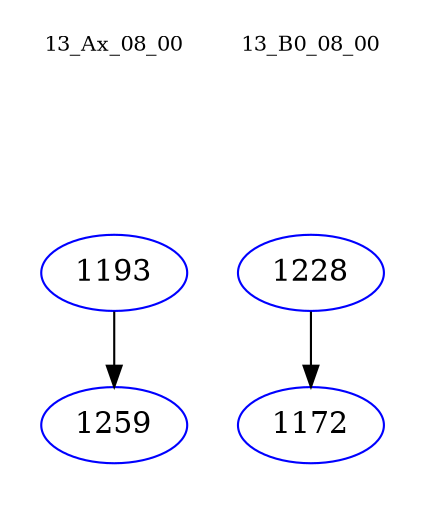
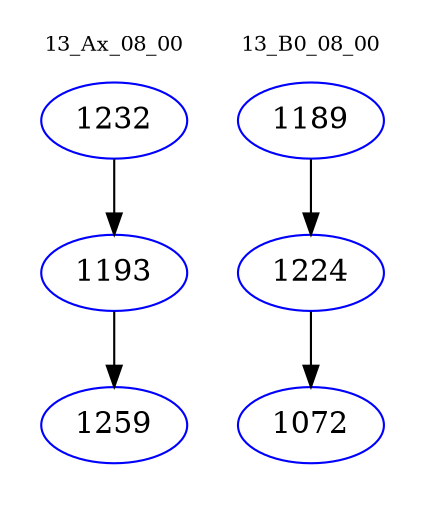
node "1232": added
node "1189": added
node "1228": label "1228" -> "1224"
node "1172": label "1172" -> "1072"
